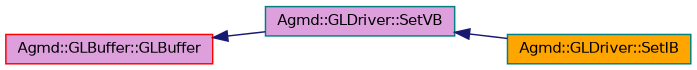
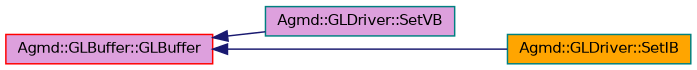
edge "Agmd::GLDriver::SetIB" -> "Agmd::GLDriver::SetVB": now "Agmd::GLDriver::SetIB" -> "Agmd::GLBuffer::GLBuffer"
